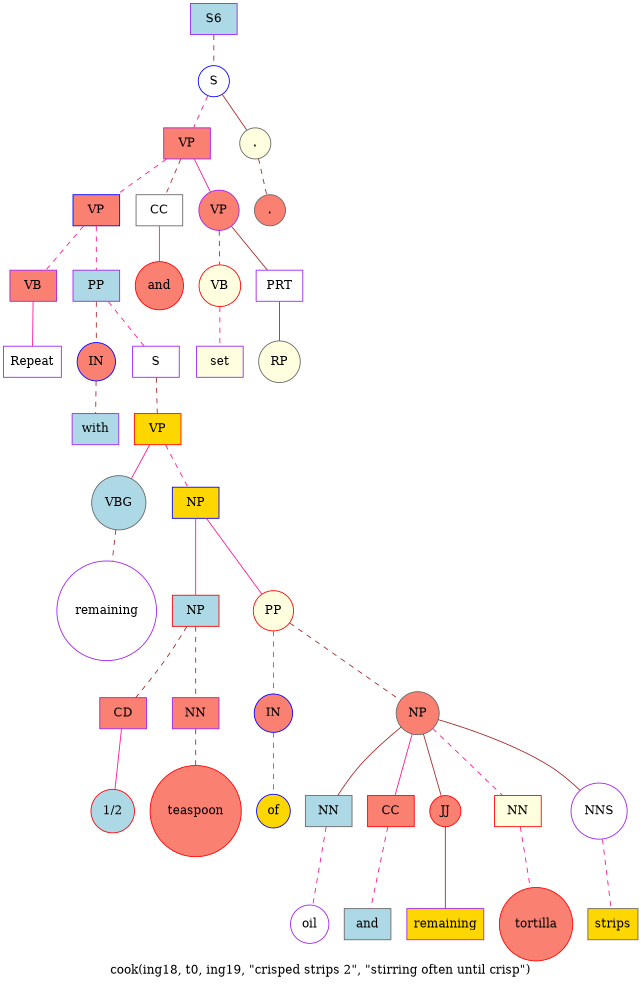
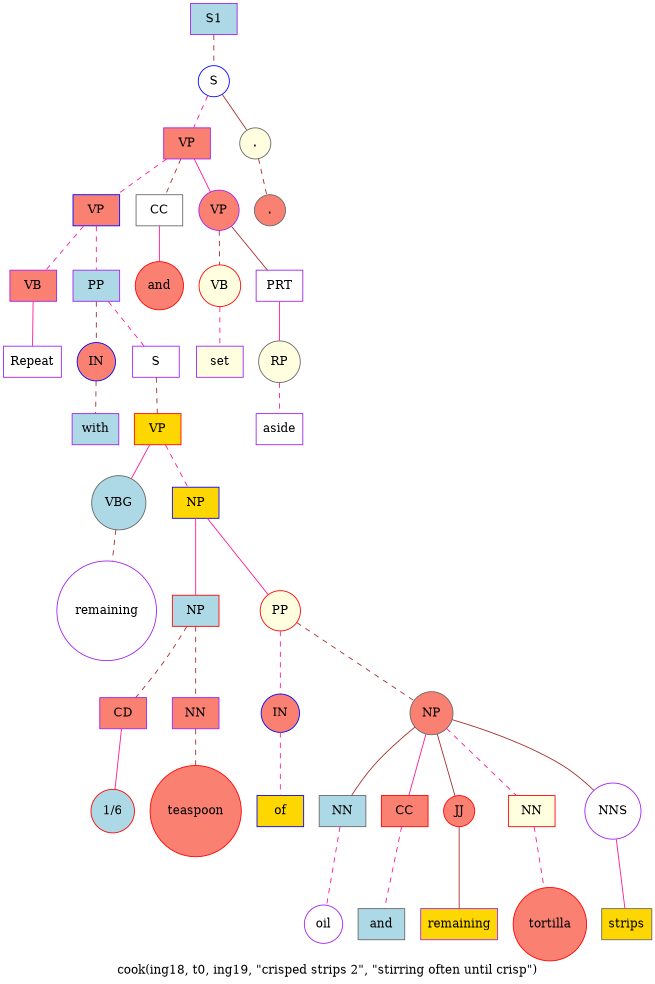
node "S6": label "S6" -> "S1"
edge "PRT" -- "RP": color brown -> deeppink
node "aside": added
node "1/2": label "1/2" -> "1/6"
node "of": shape circle -> box
edge "NNS" -- "strips": style dashed -> solid
